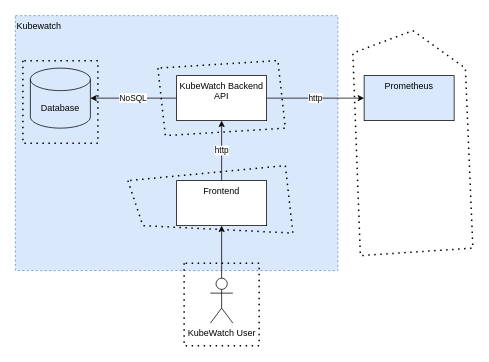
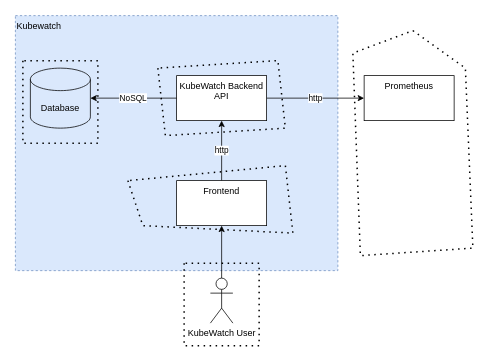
node "Prometheus": fillcolor #dae8fc -> #ffffff
